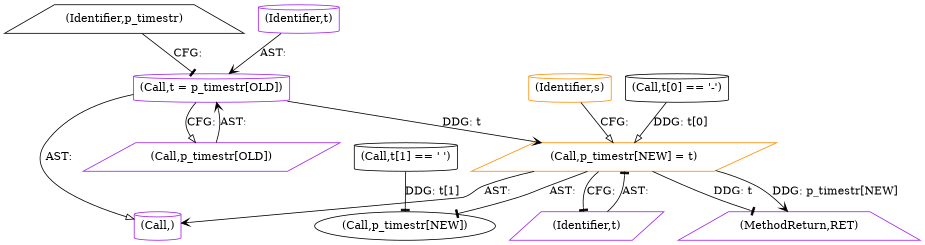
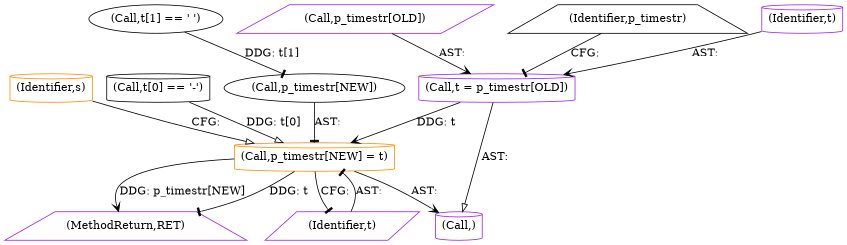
edge "(Call,t = p_timestr[OLD])" -> "(Call,p_timestr[OLD])": removed, label "CFG:"
node "(Call,t[1] == ' ')": shape cylinder -> ellipse
node "(Call,p_timestr[NEW] = t)": shape parallelogram -> cylinder
edge "(Call,p_timestr[NEW] = t)" -> "(Call,p_timestr[NEW])": reversed
